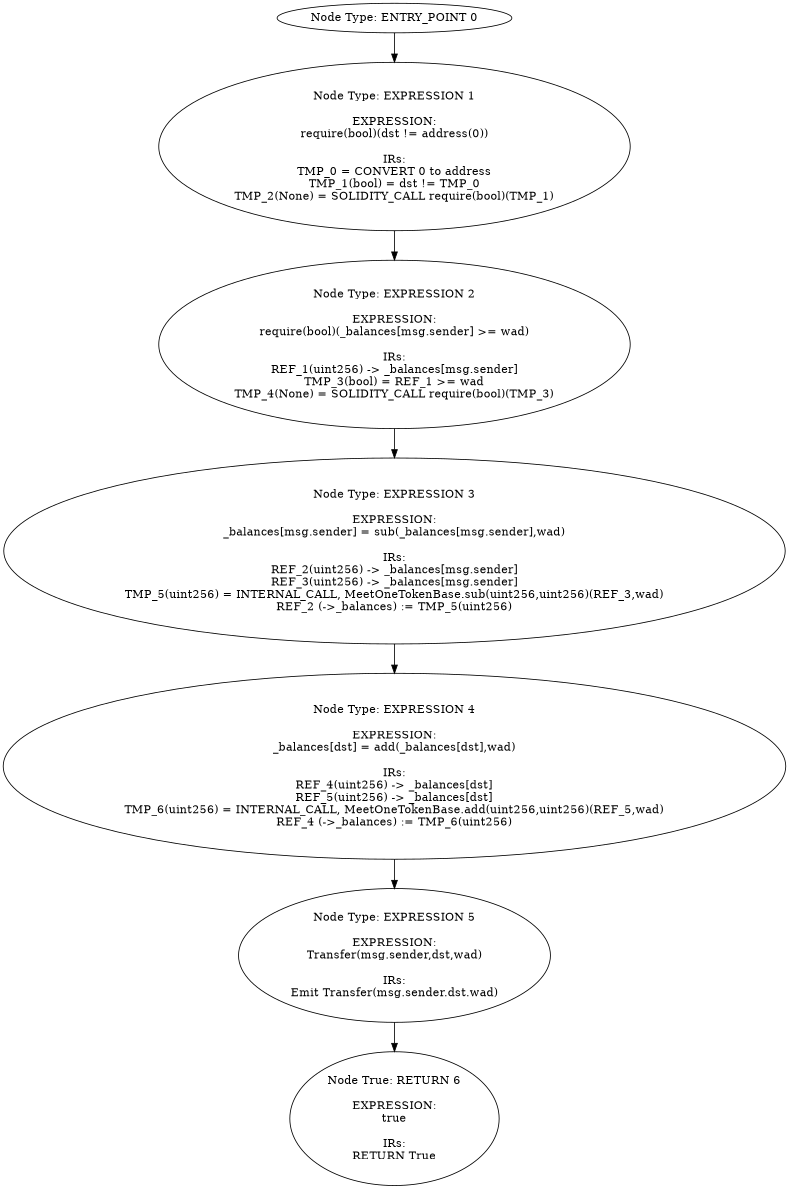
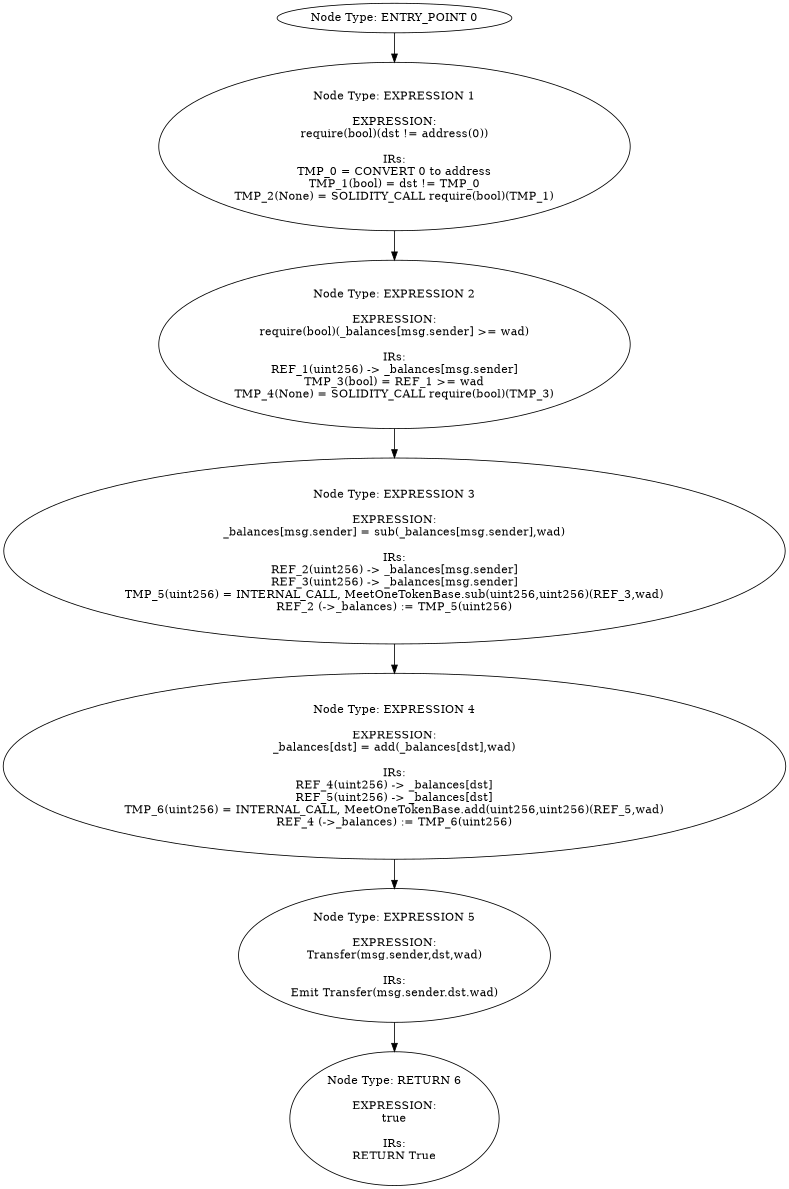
node "Node True: RETURN 6 EXPRESSION: true IRs: RETURN True": label "Node True: RETURN 6 EXPRESSION: true IRs: RETURN True" -> "Node Type: RETURN 6 EXPRESSION: true IRs: RETURN True"
